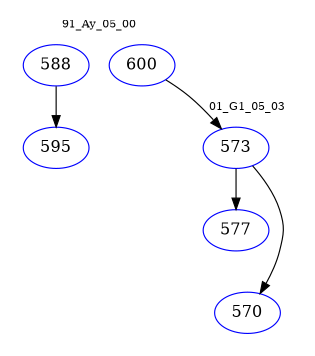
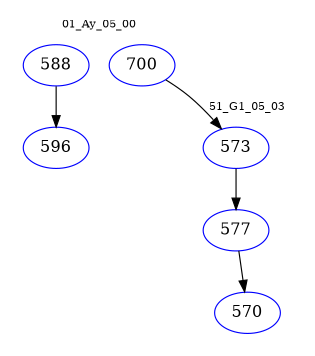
cluster "91_Ay_05_00": label "91_Ay_05_00" -> "01_Ay_05_00"
node "600": label "600" -> "700"
cluster "01_G1_05_03": label "01_G1_05_03" -> "51_G1_05_03"
node "595": label "595" -> "596"
edge "573" -> "570": now "577" -> "570"
